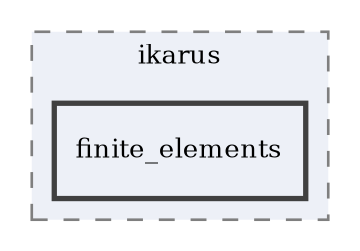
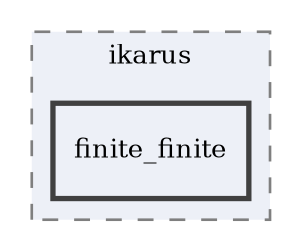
node "finite_elements": label "finite_elements" -> "finite_finite"
